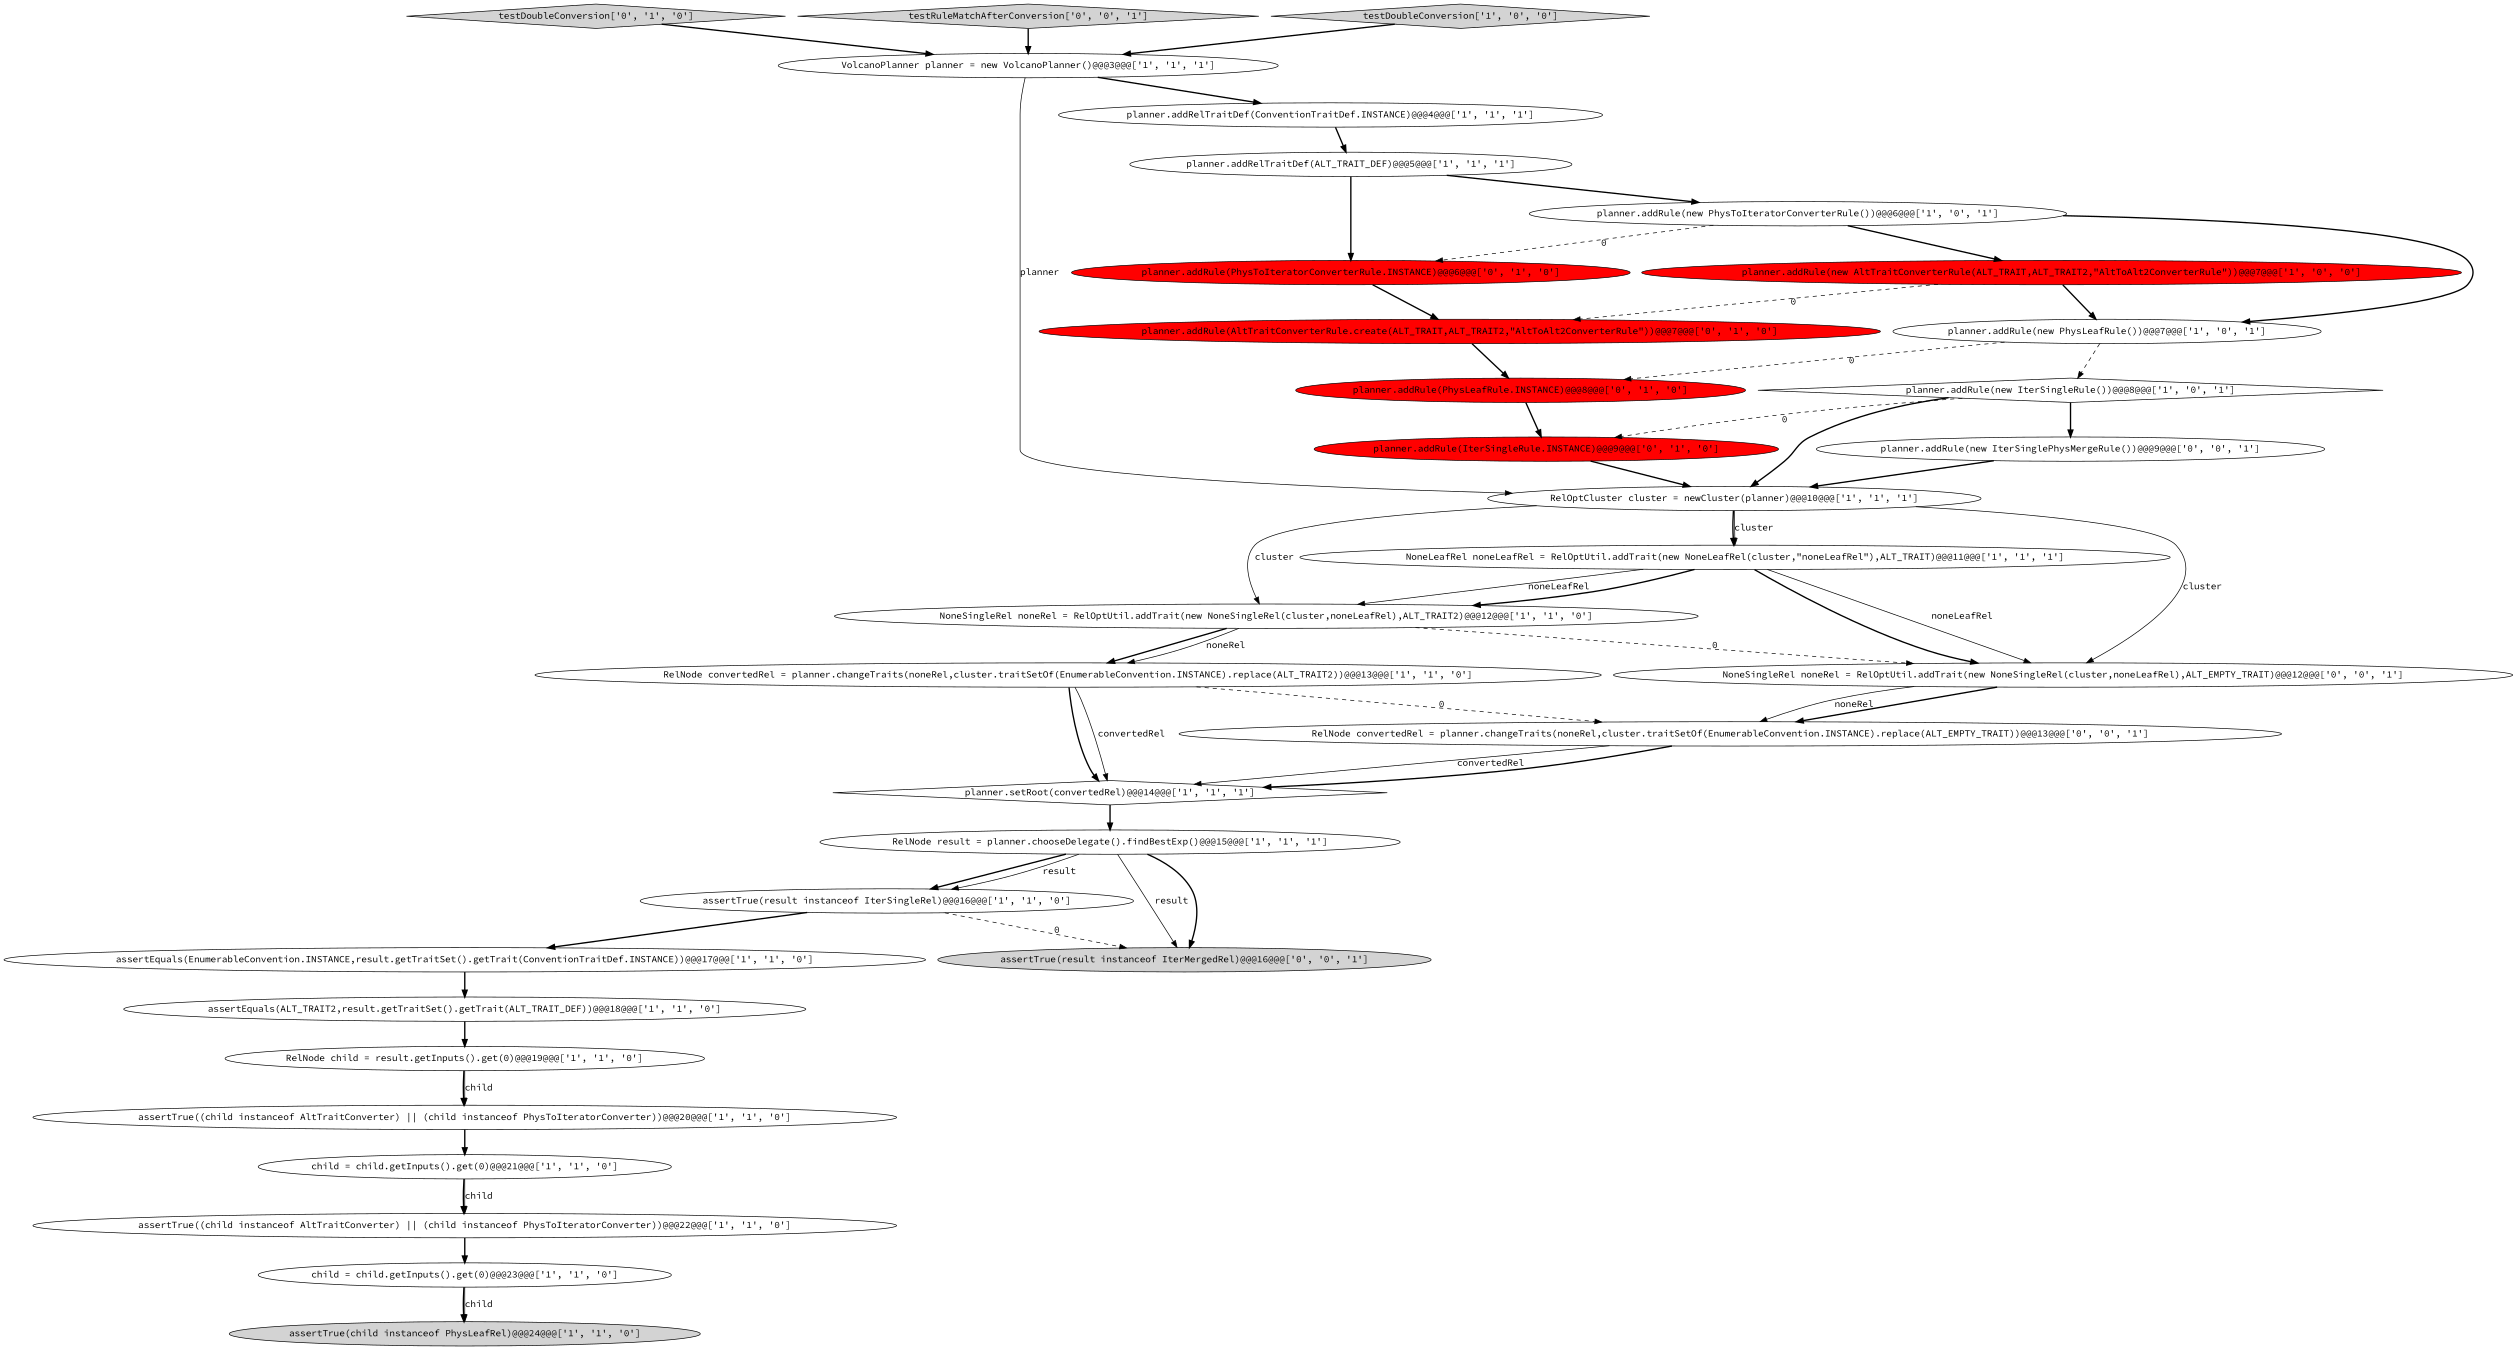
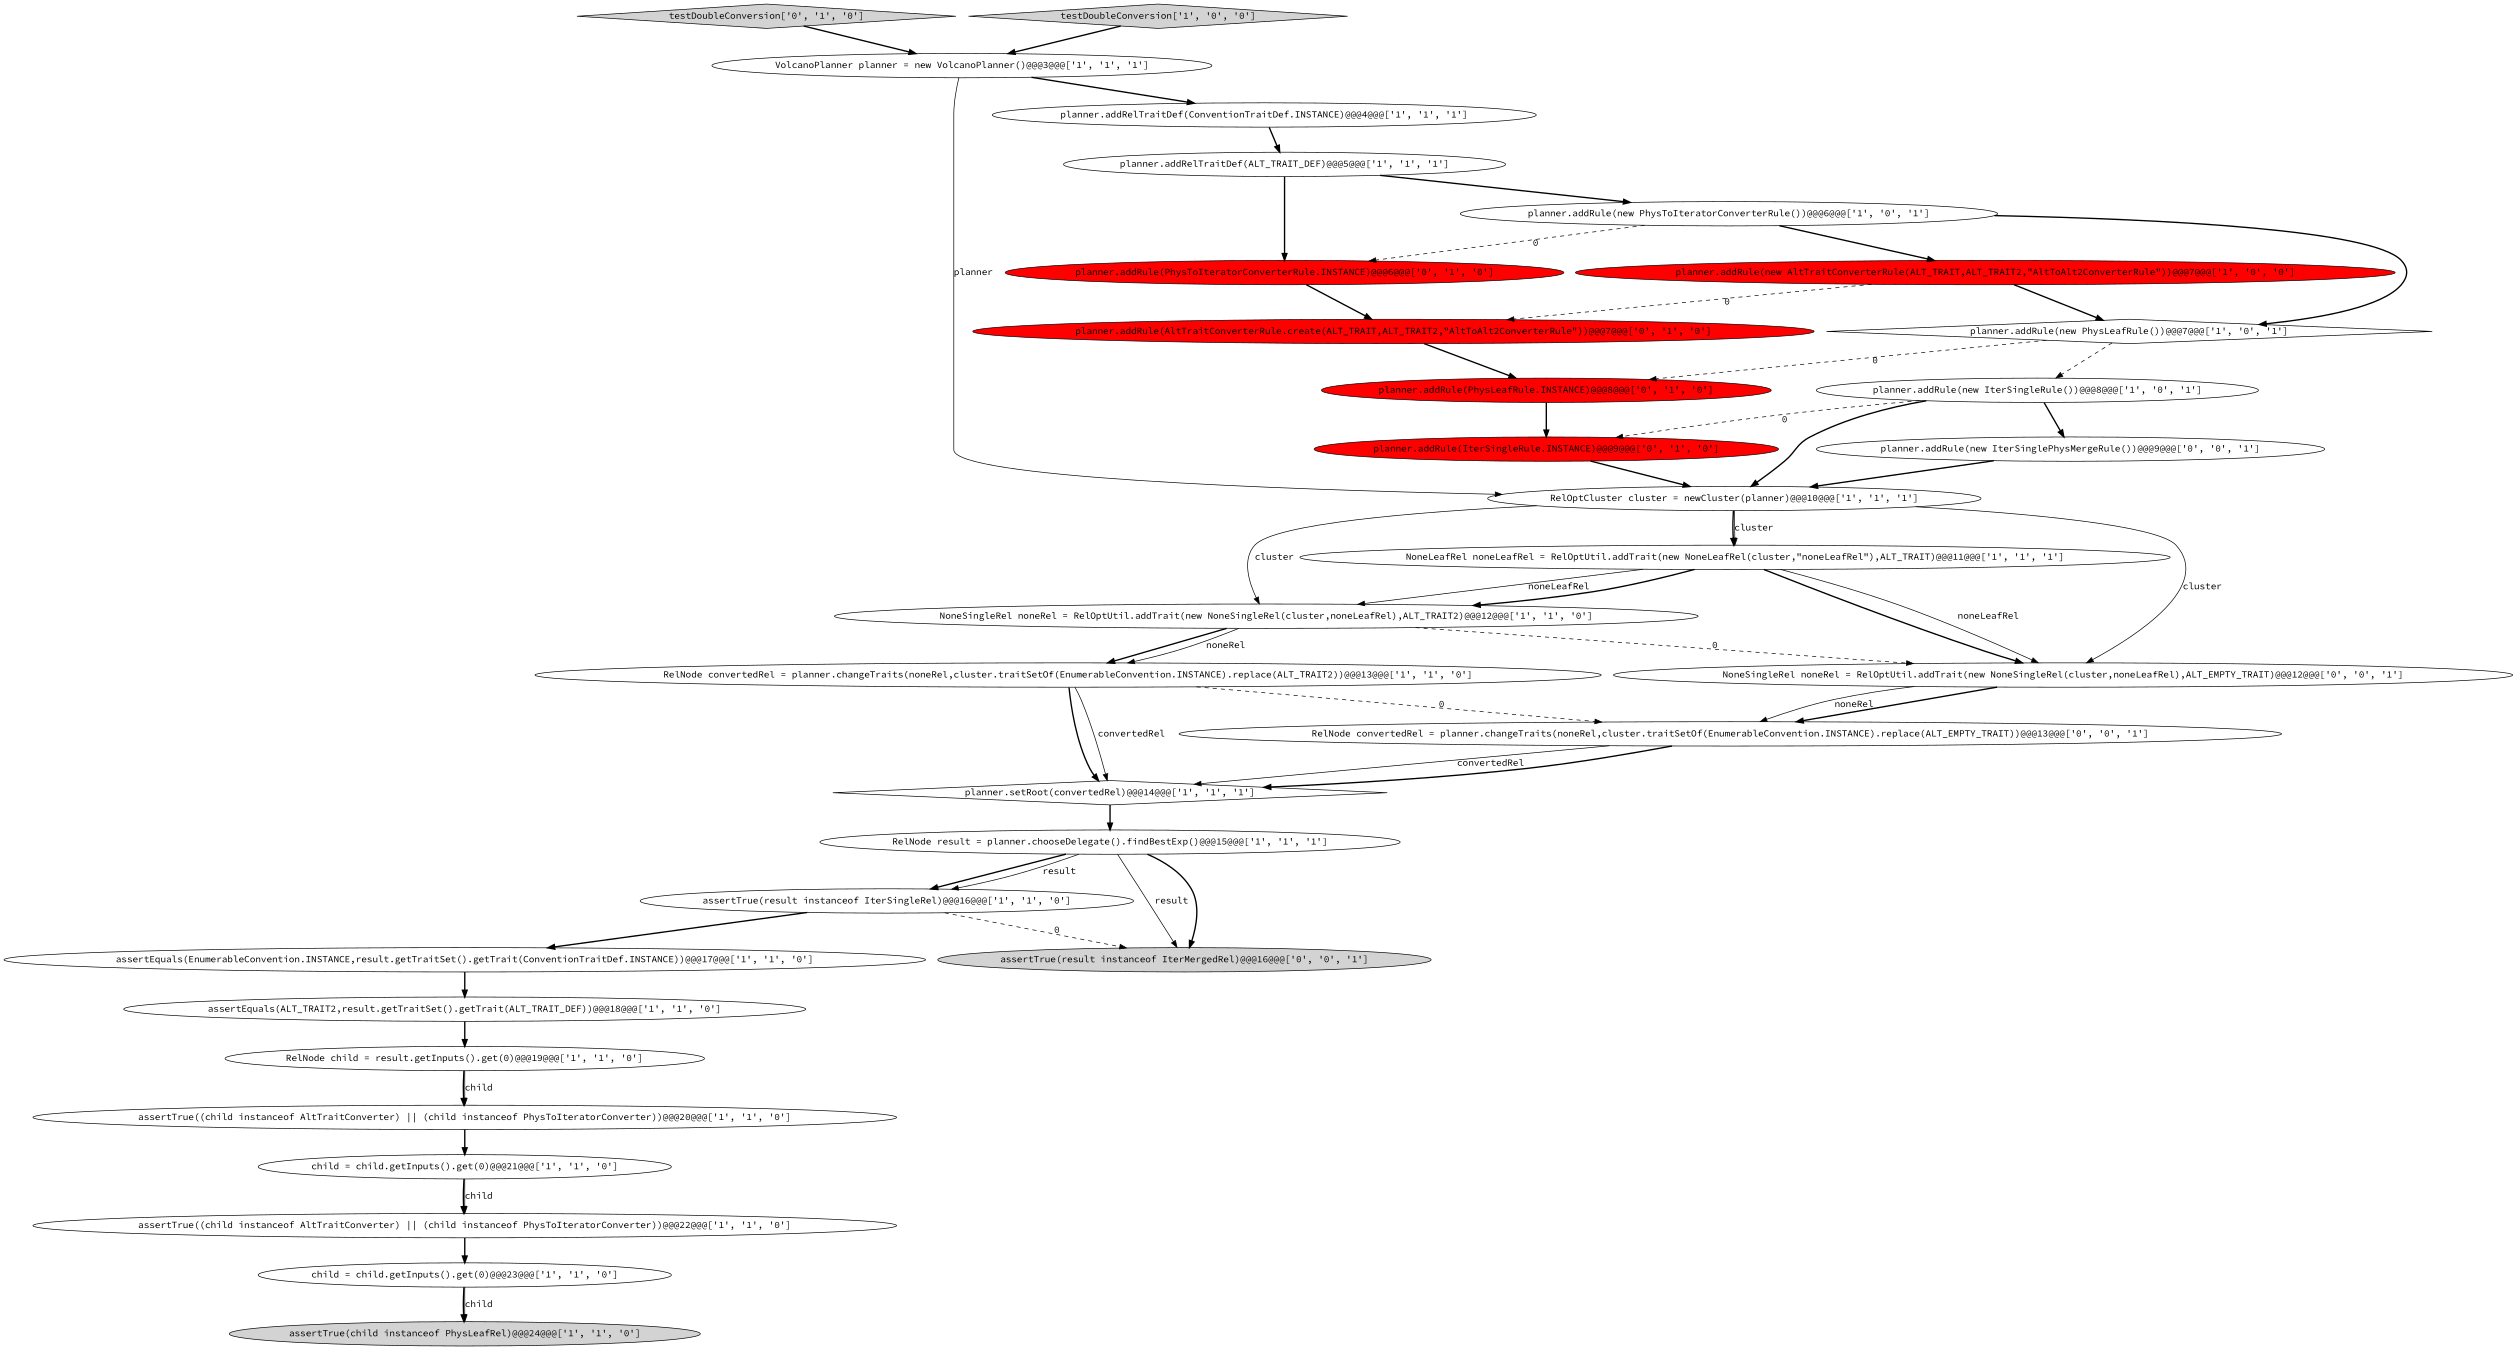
node "testRuleMatchAfterConversion['0', '0', '1']": removed
node "planner.addRule(new PhysLeafRule())@@@7@@@['1', '0', '1']": shape ellipse -> diamond
node "planner.addRule(new IterSingleRule())@@@8@@@['1', '0', '1']": shape diamond -> ellipse
